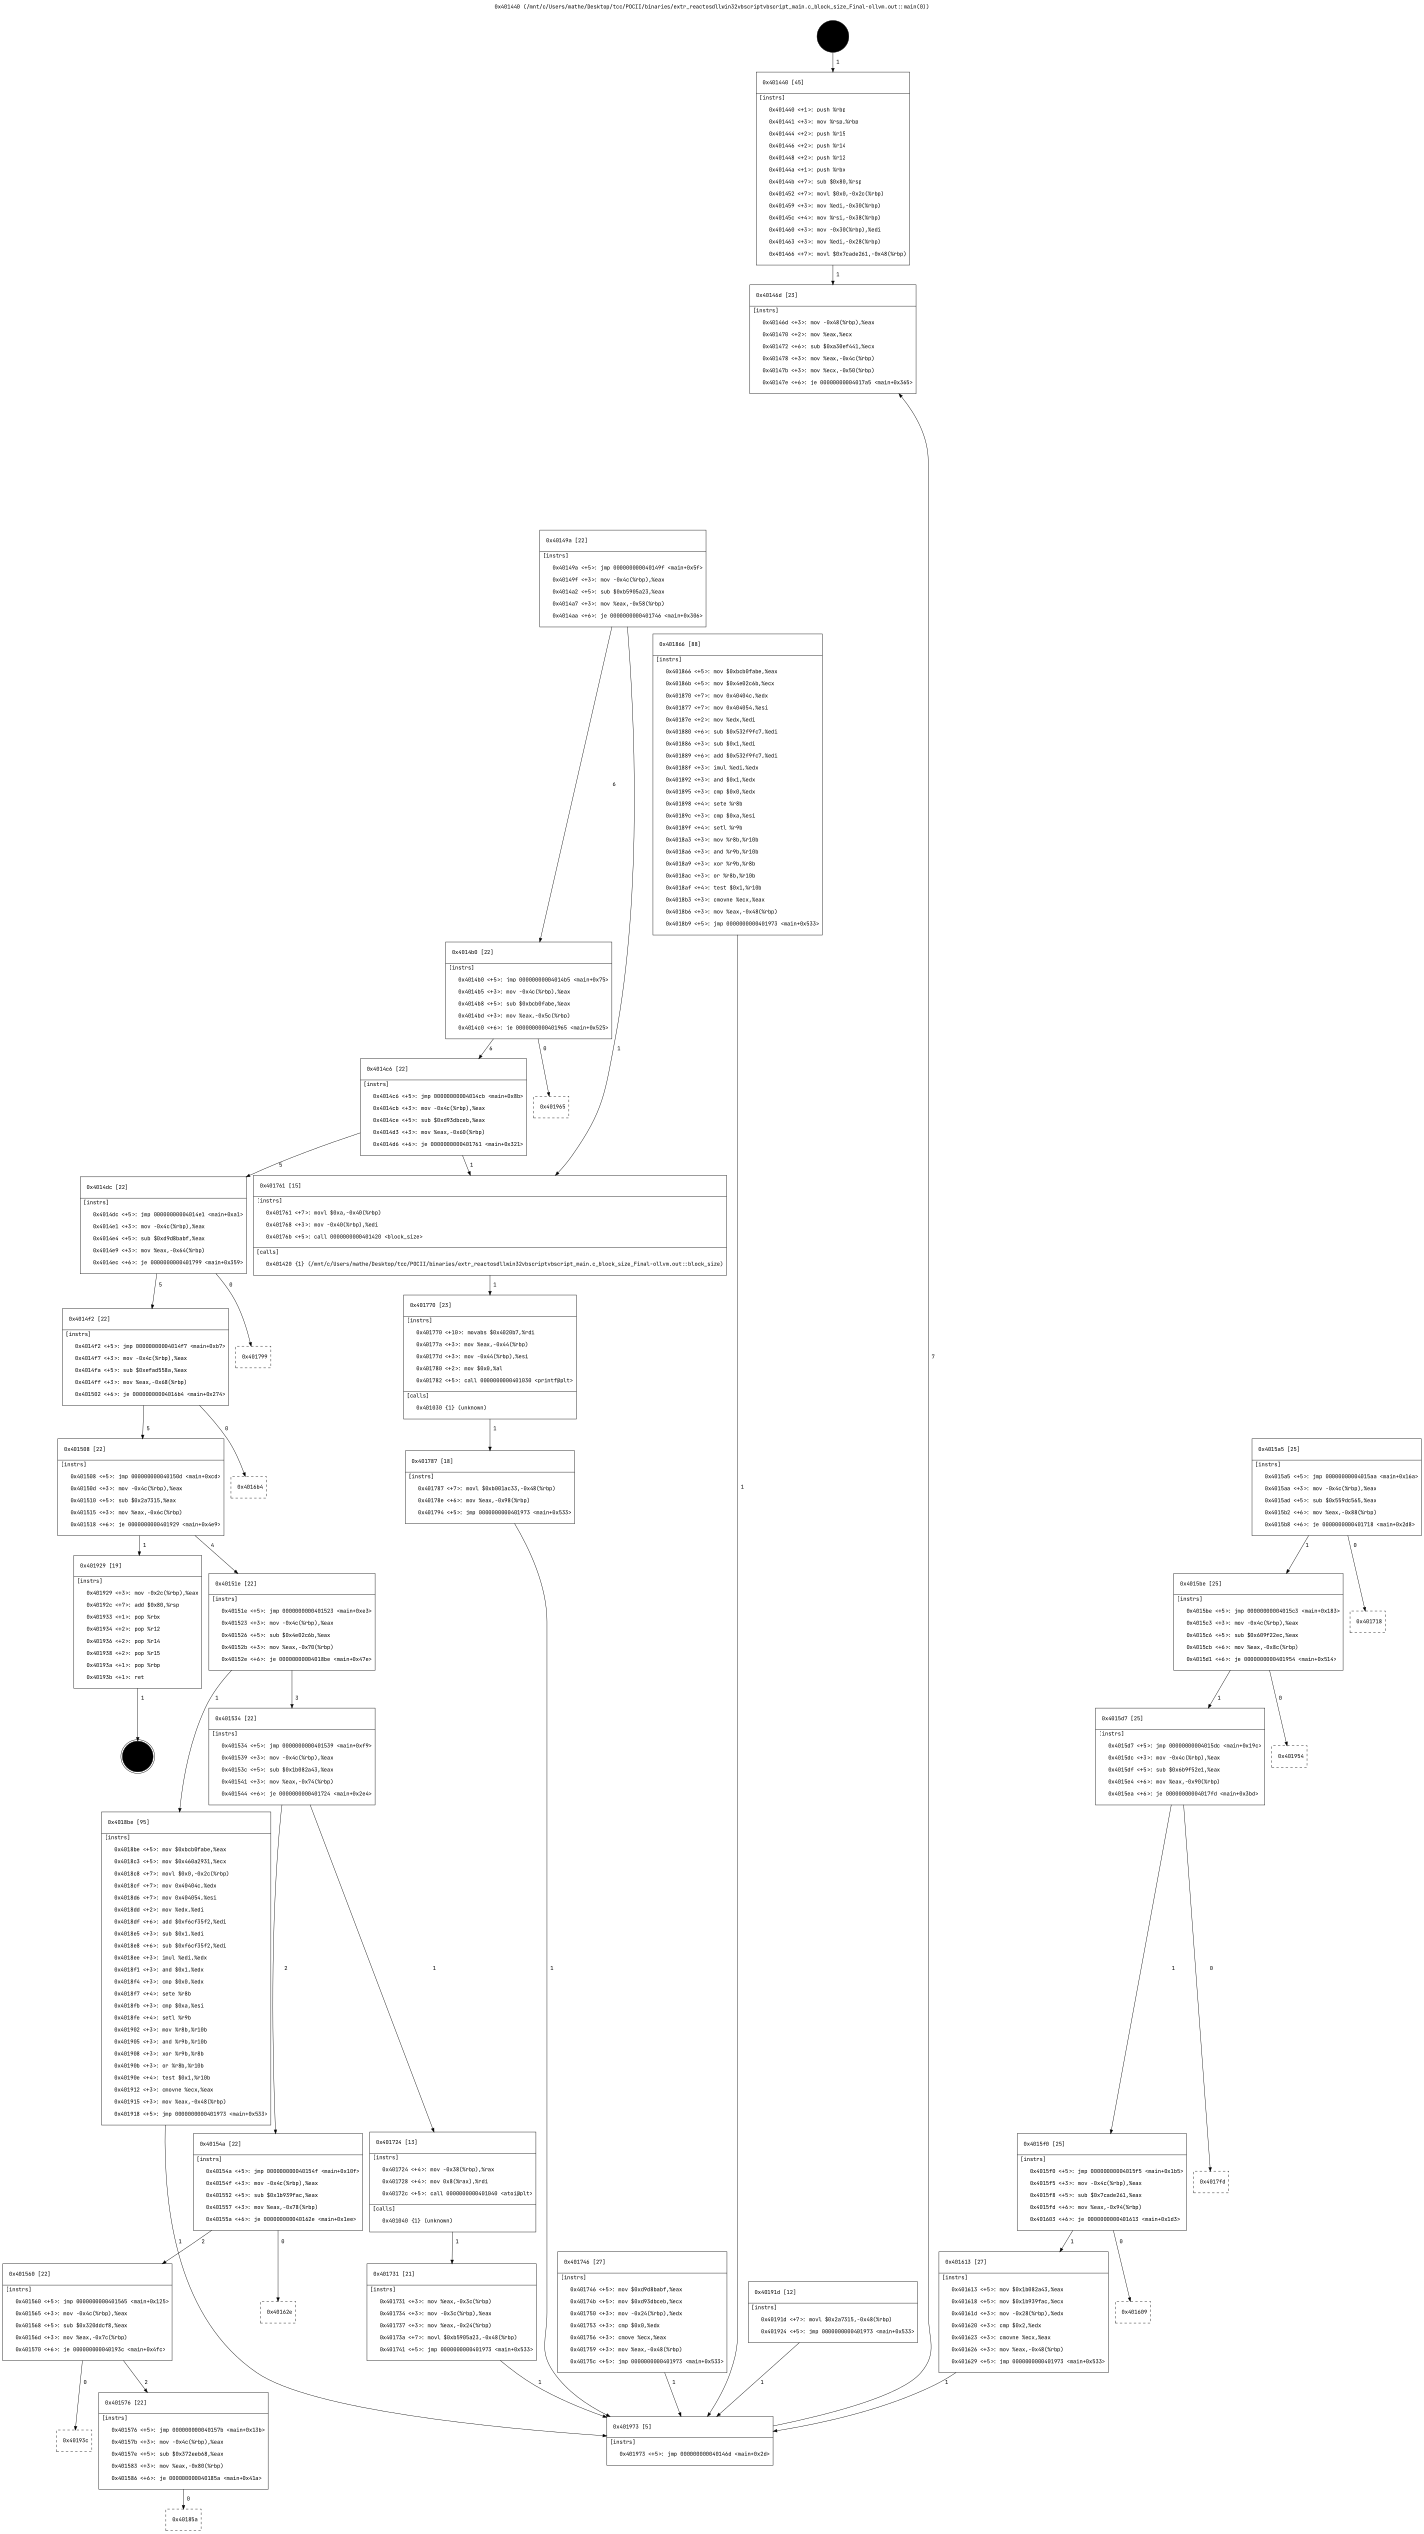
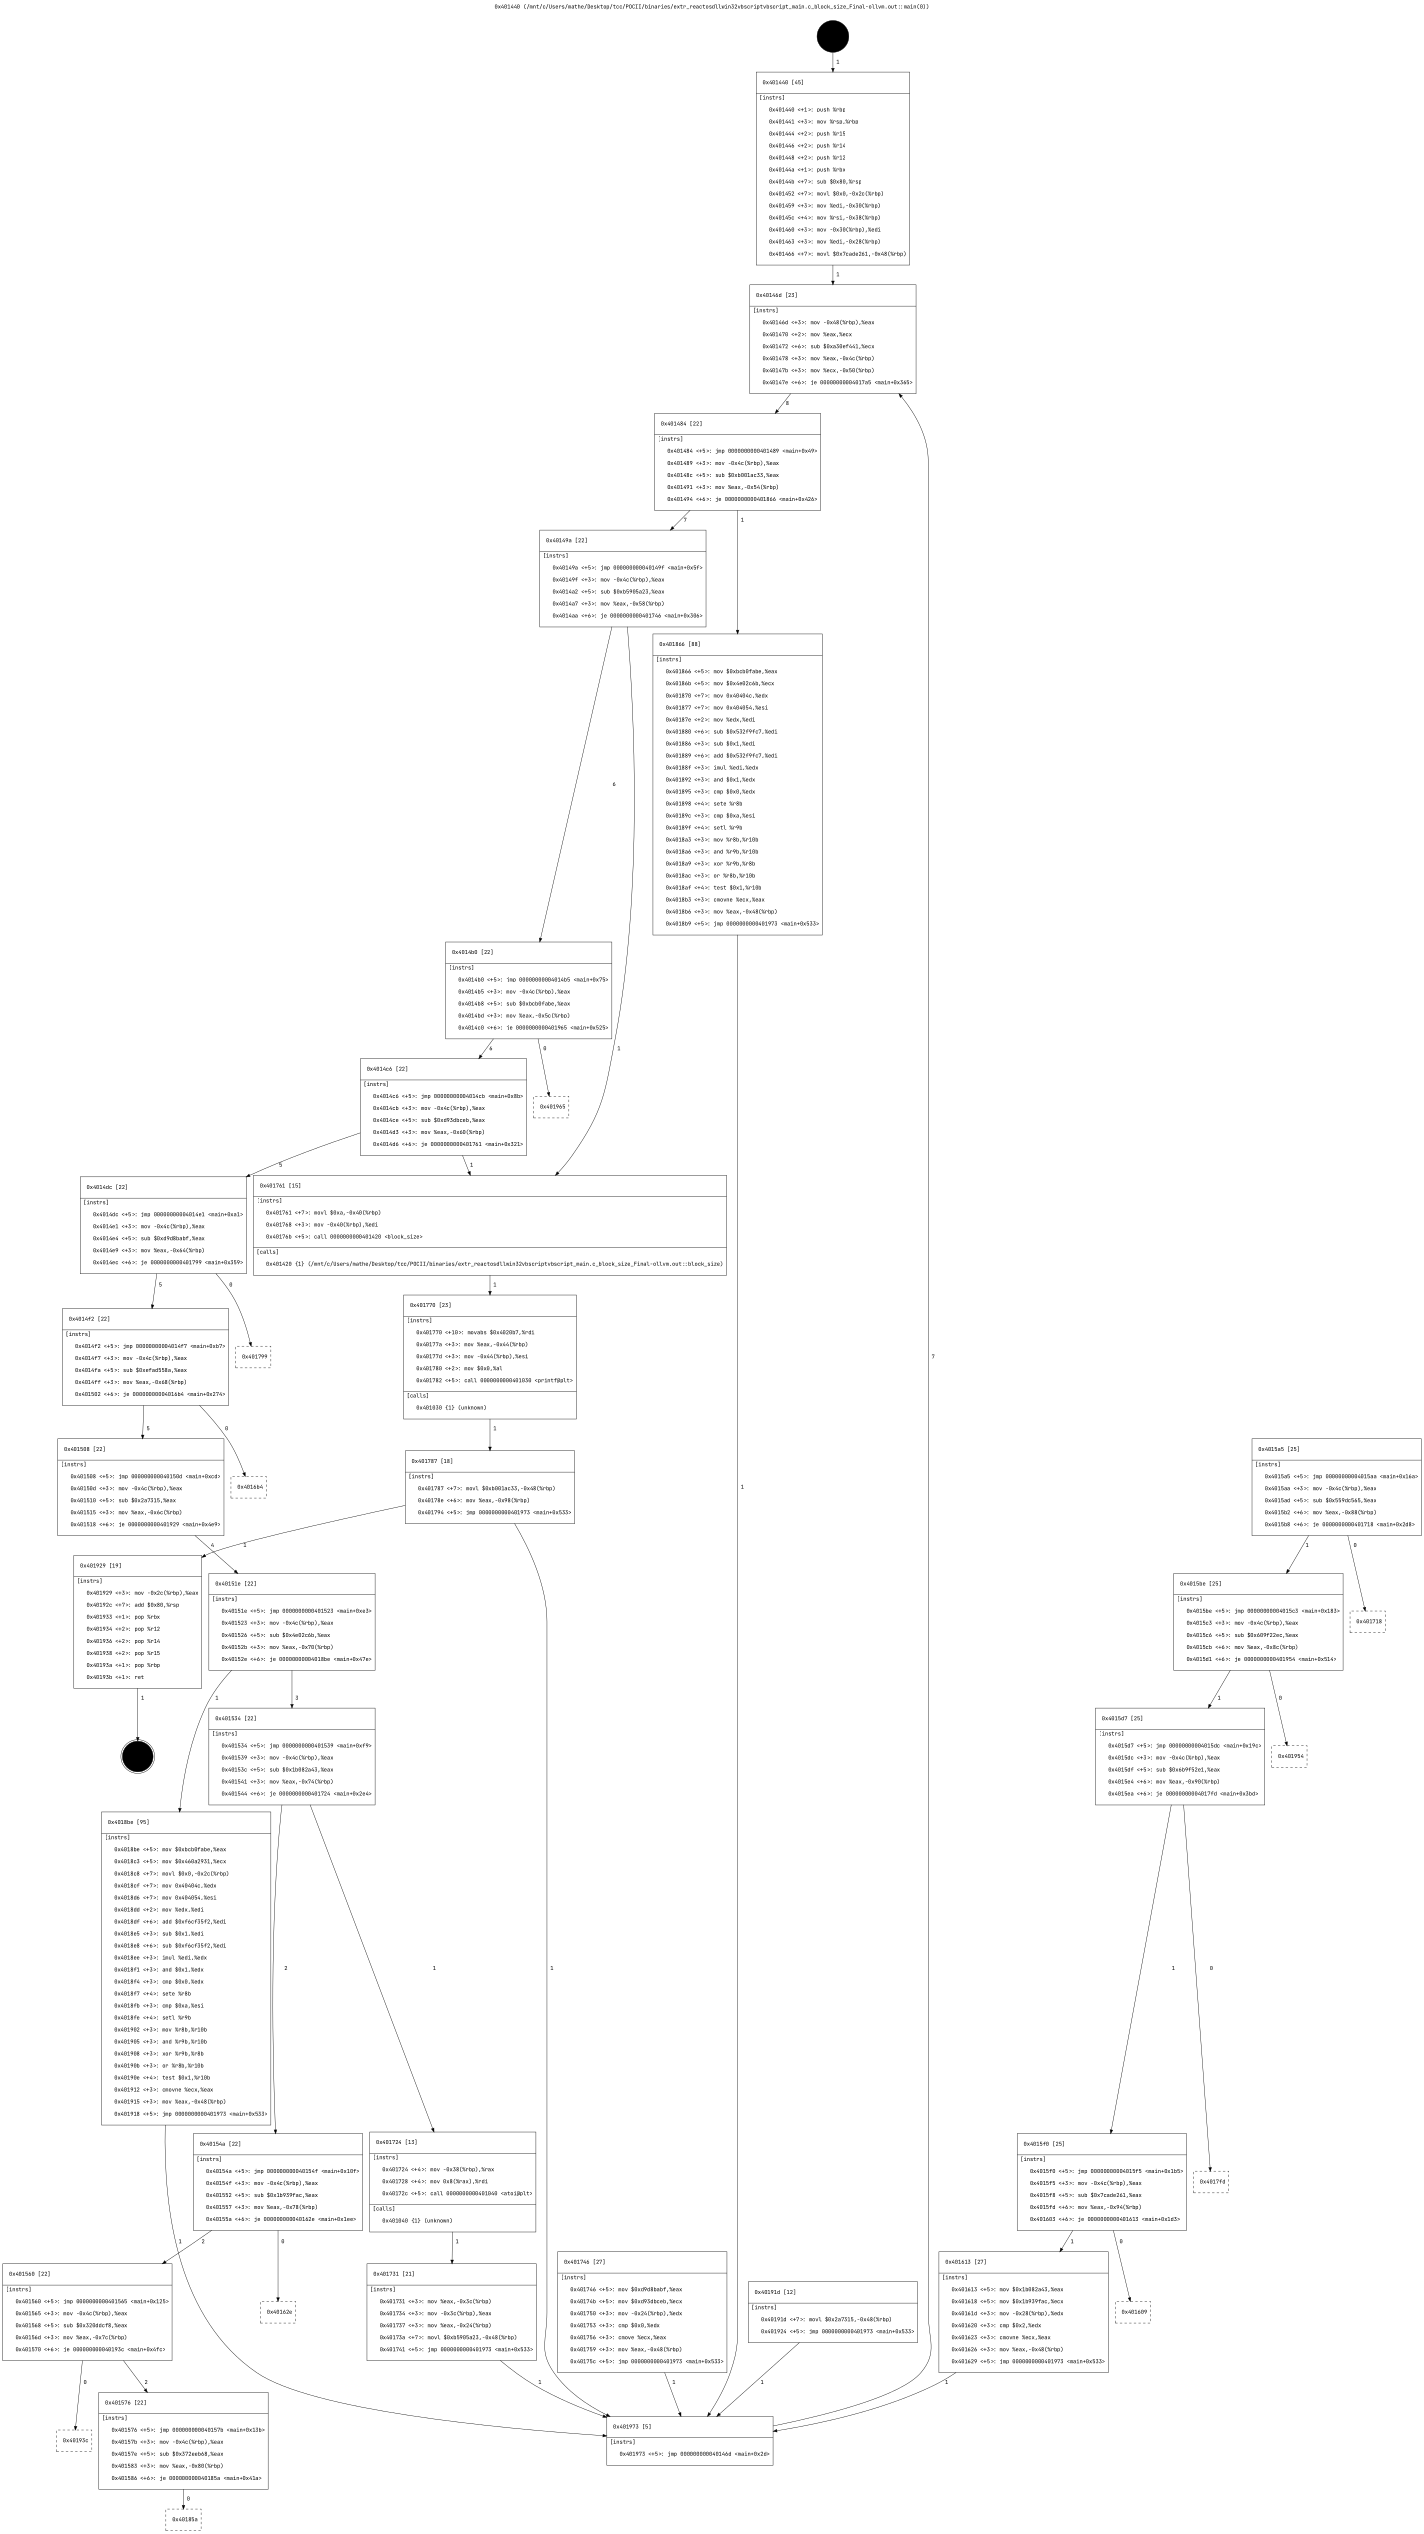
node "0x401484 [22]": added
edge "0x401508 [22]" -> "0x401929 [19]": now "0x401787 [18]" -> "0x401929 [19]"
